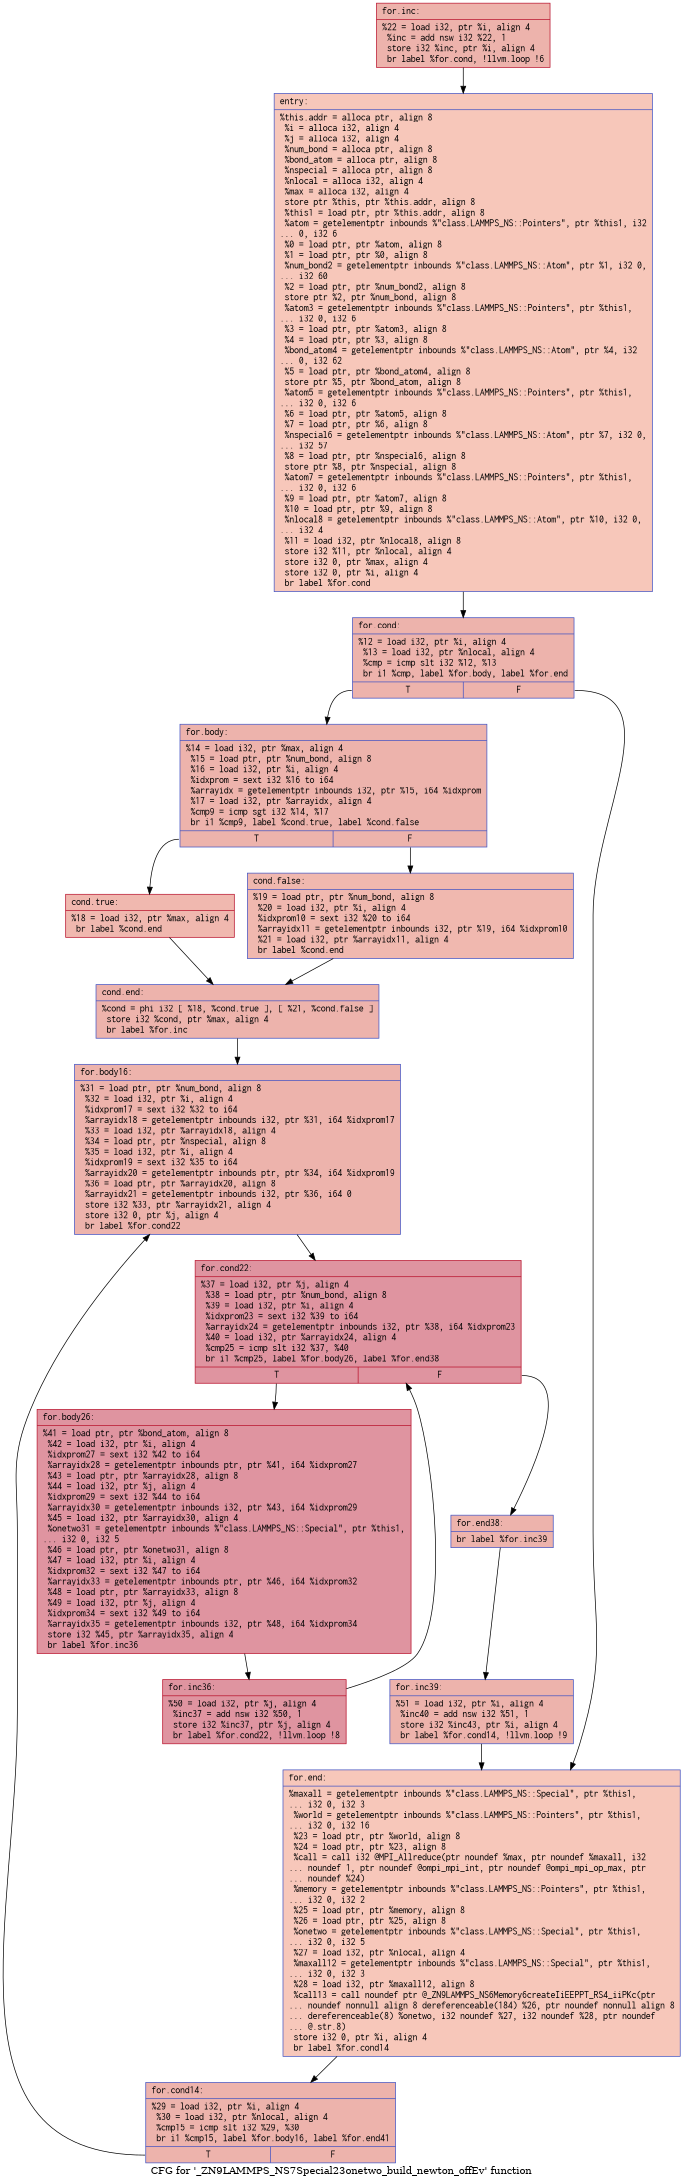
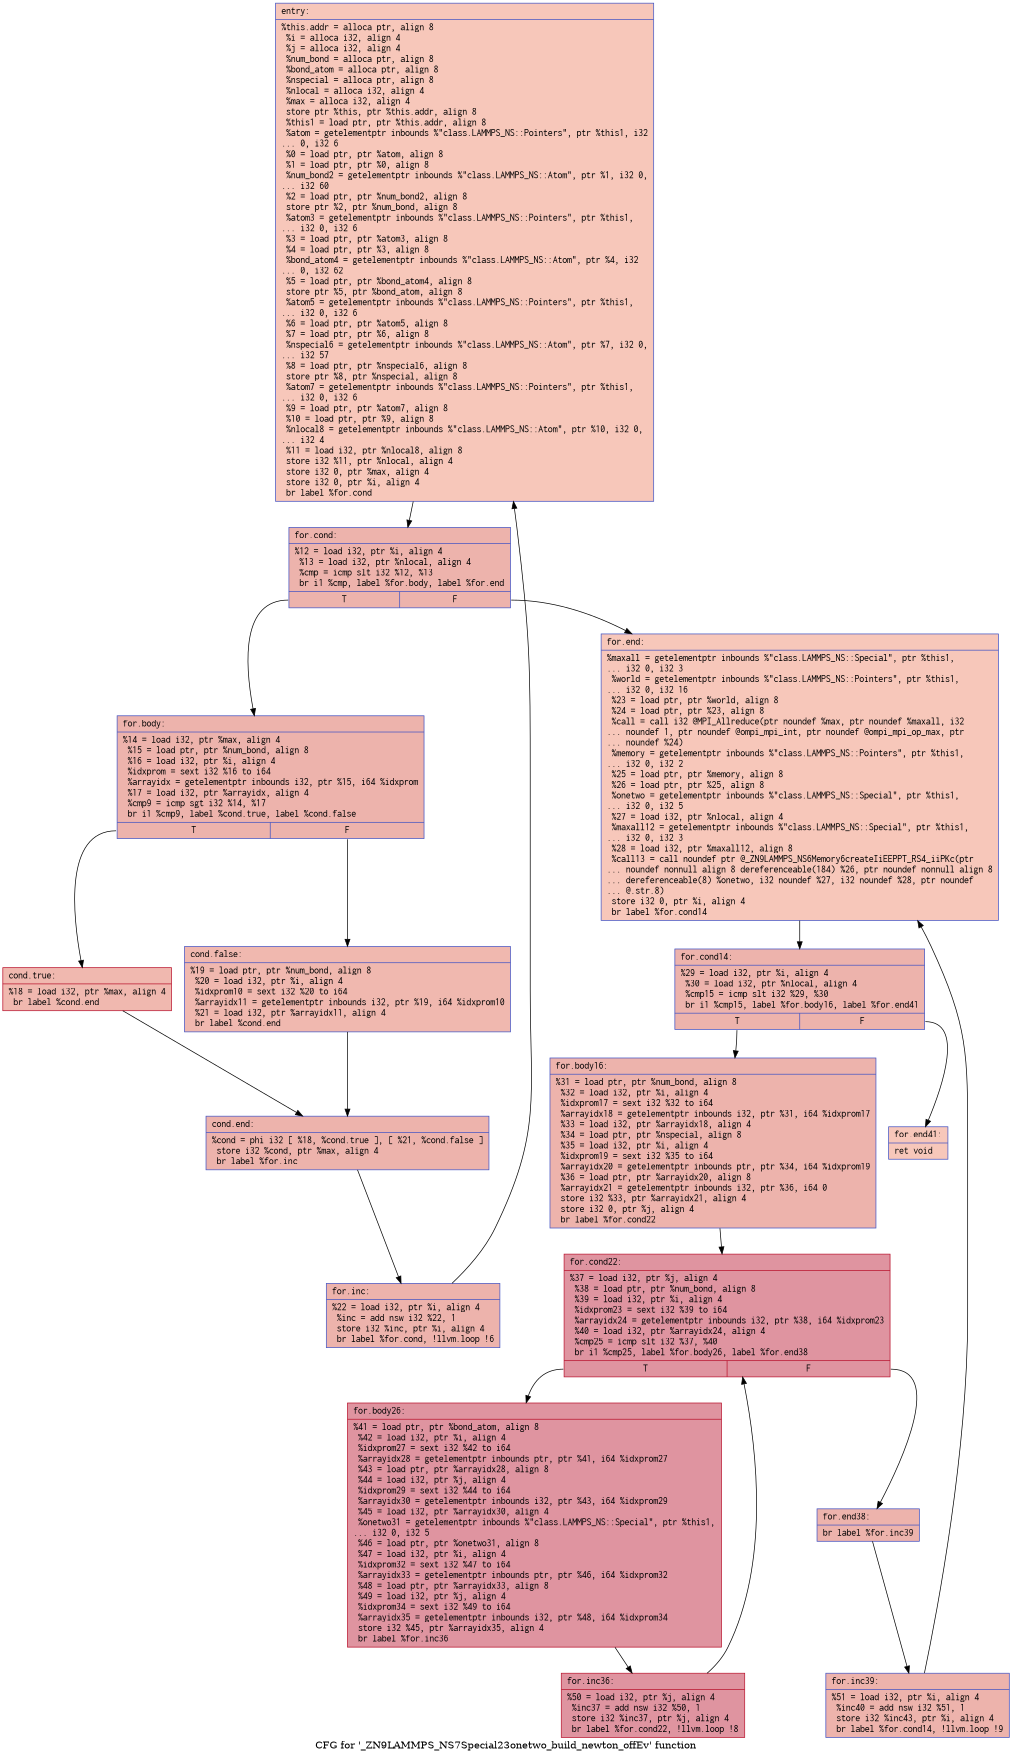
node "for.inc:": color #b70d28ff -> #3d50c3ff
edge "cond.end:" -> "for.body16:": now "cond.end:" -> "for.inc:"
node "for.end41:": added
